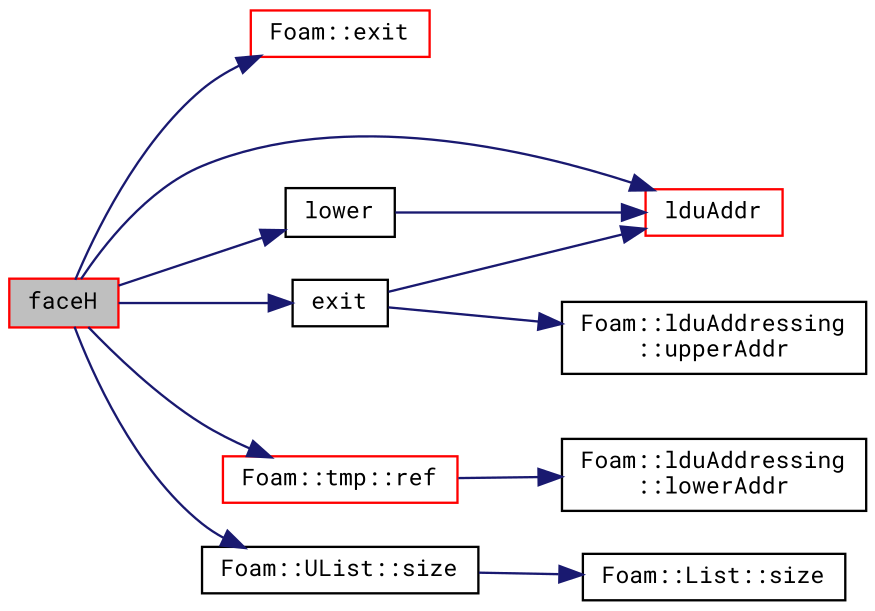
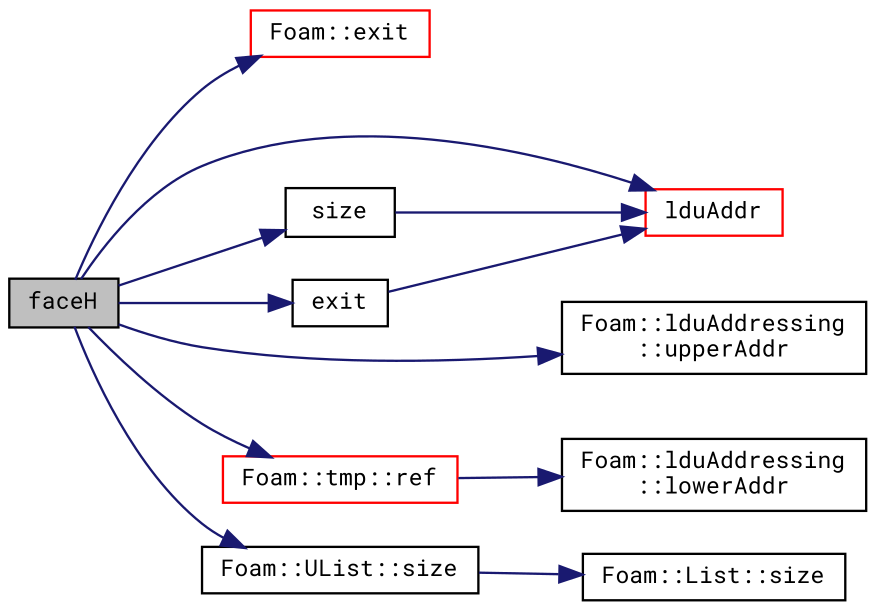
node "lower": label "lower" -> "size"
node "faceH": color red -> black
edge "exit" -> "Foam::lduAddressing ::upperAddr": now "faceH" -> "Foam::lduAddressing ::upperAddr"
